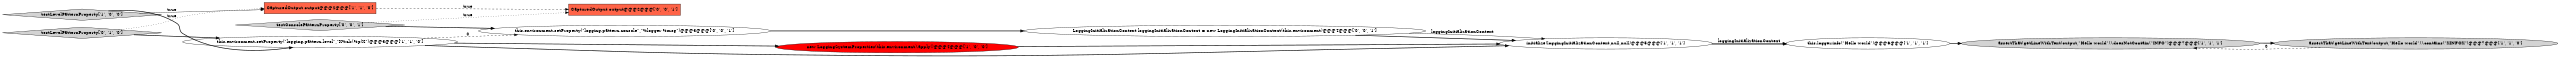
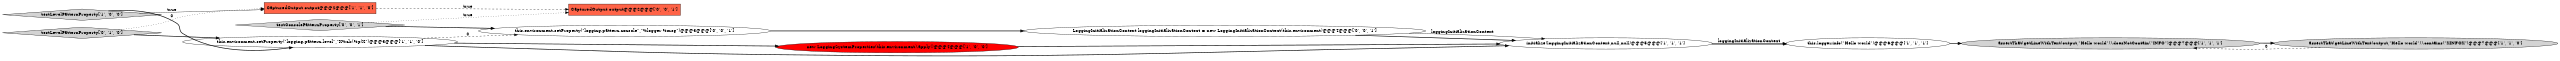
edge "testLevelPatternProperty['0', '1', '0']" -> "CapturedOutput output@@@2@@@['1', '1', '0']": label "true" -> "0"
